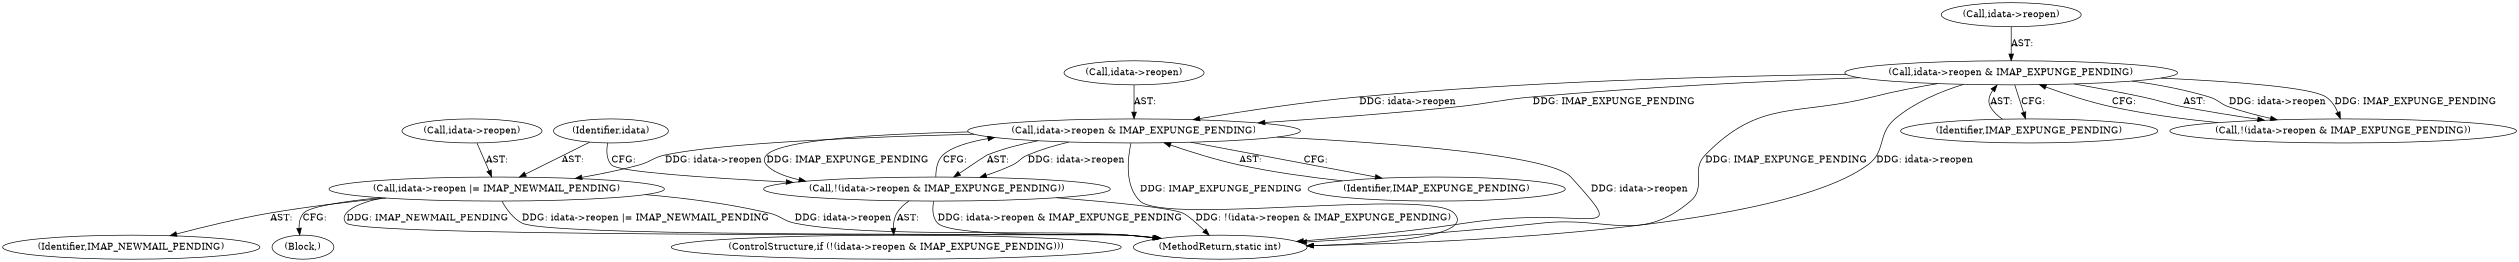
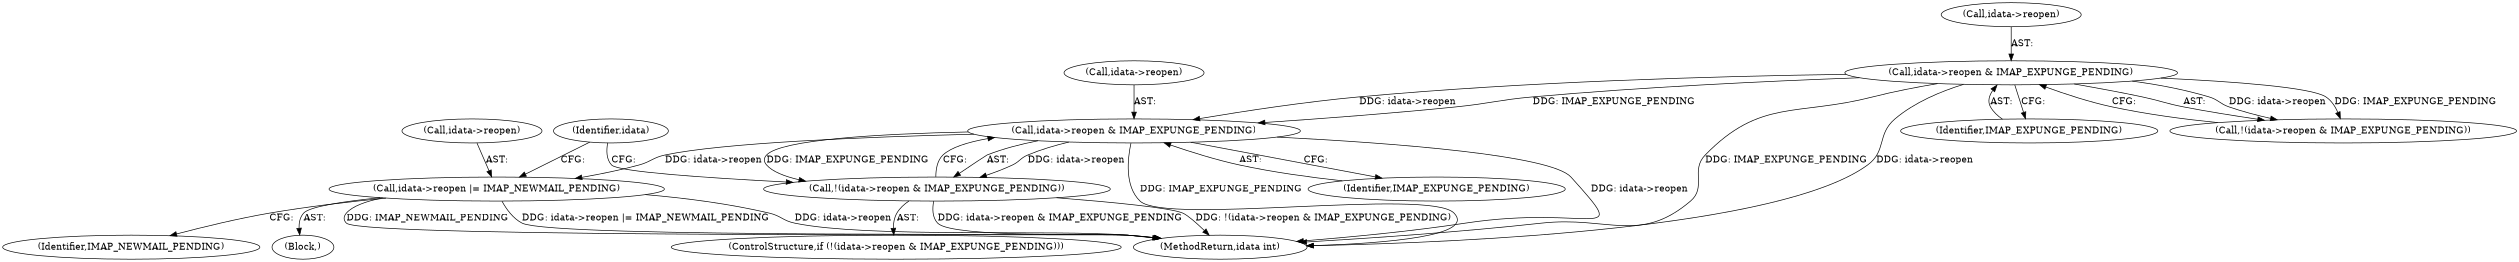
edge "(Identifier,idata)" -> "(Call,idata->reopen |= IMAP_NEWMAIL_PENDING)": label "AST: " -> "CFG: "
edge "(Call,idata->reopen |= IMAP_NEWMAIL_PENDING)" -> "(Identifier,IMAP_NEWMAIL_PENDING)": label "AST: " -> "CFG: "
edge "(Call,idata->reopen |= IMAP_NEWMAIL_PENDING)" -> "(Block,)": label "CFG: " -> "AST: "
node "(MethodReturn,static int)": label "(MethodReturn,static int)" -> "(MethodReturn,idata int)"
